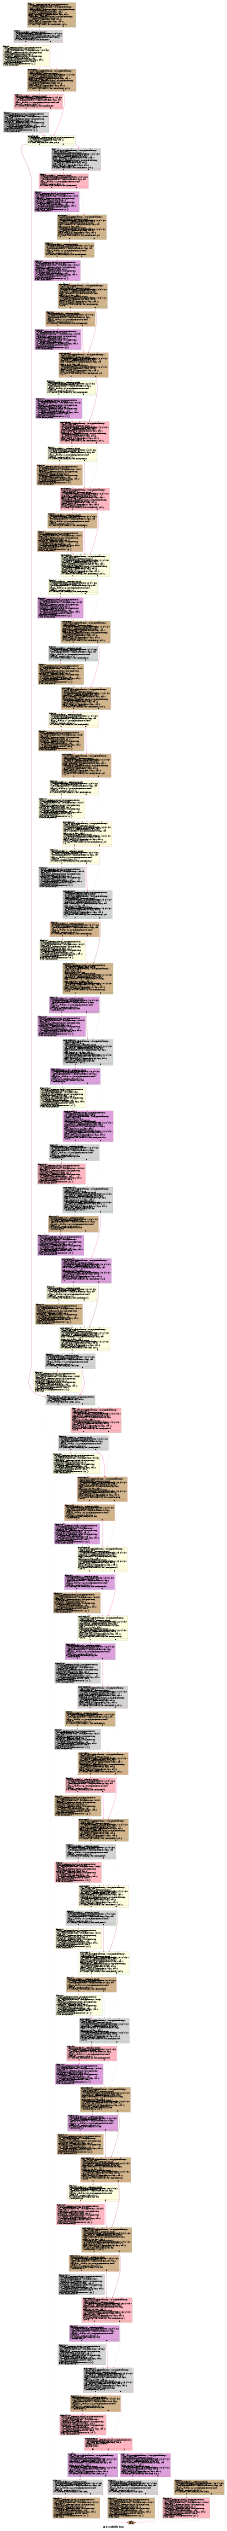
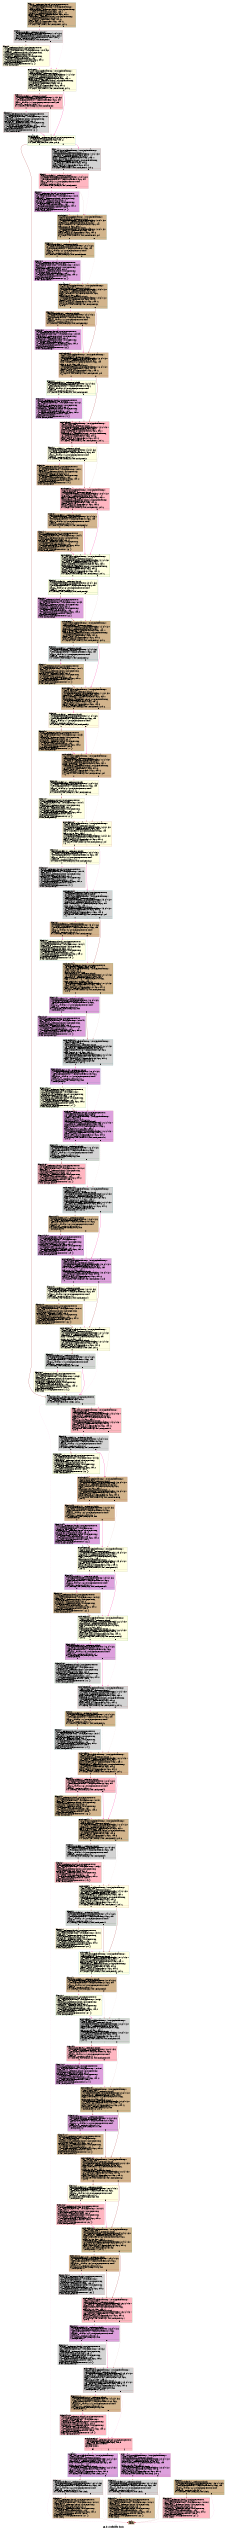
node "emit_byte.exit.i:": fillcolor tan -> lightyellow
